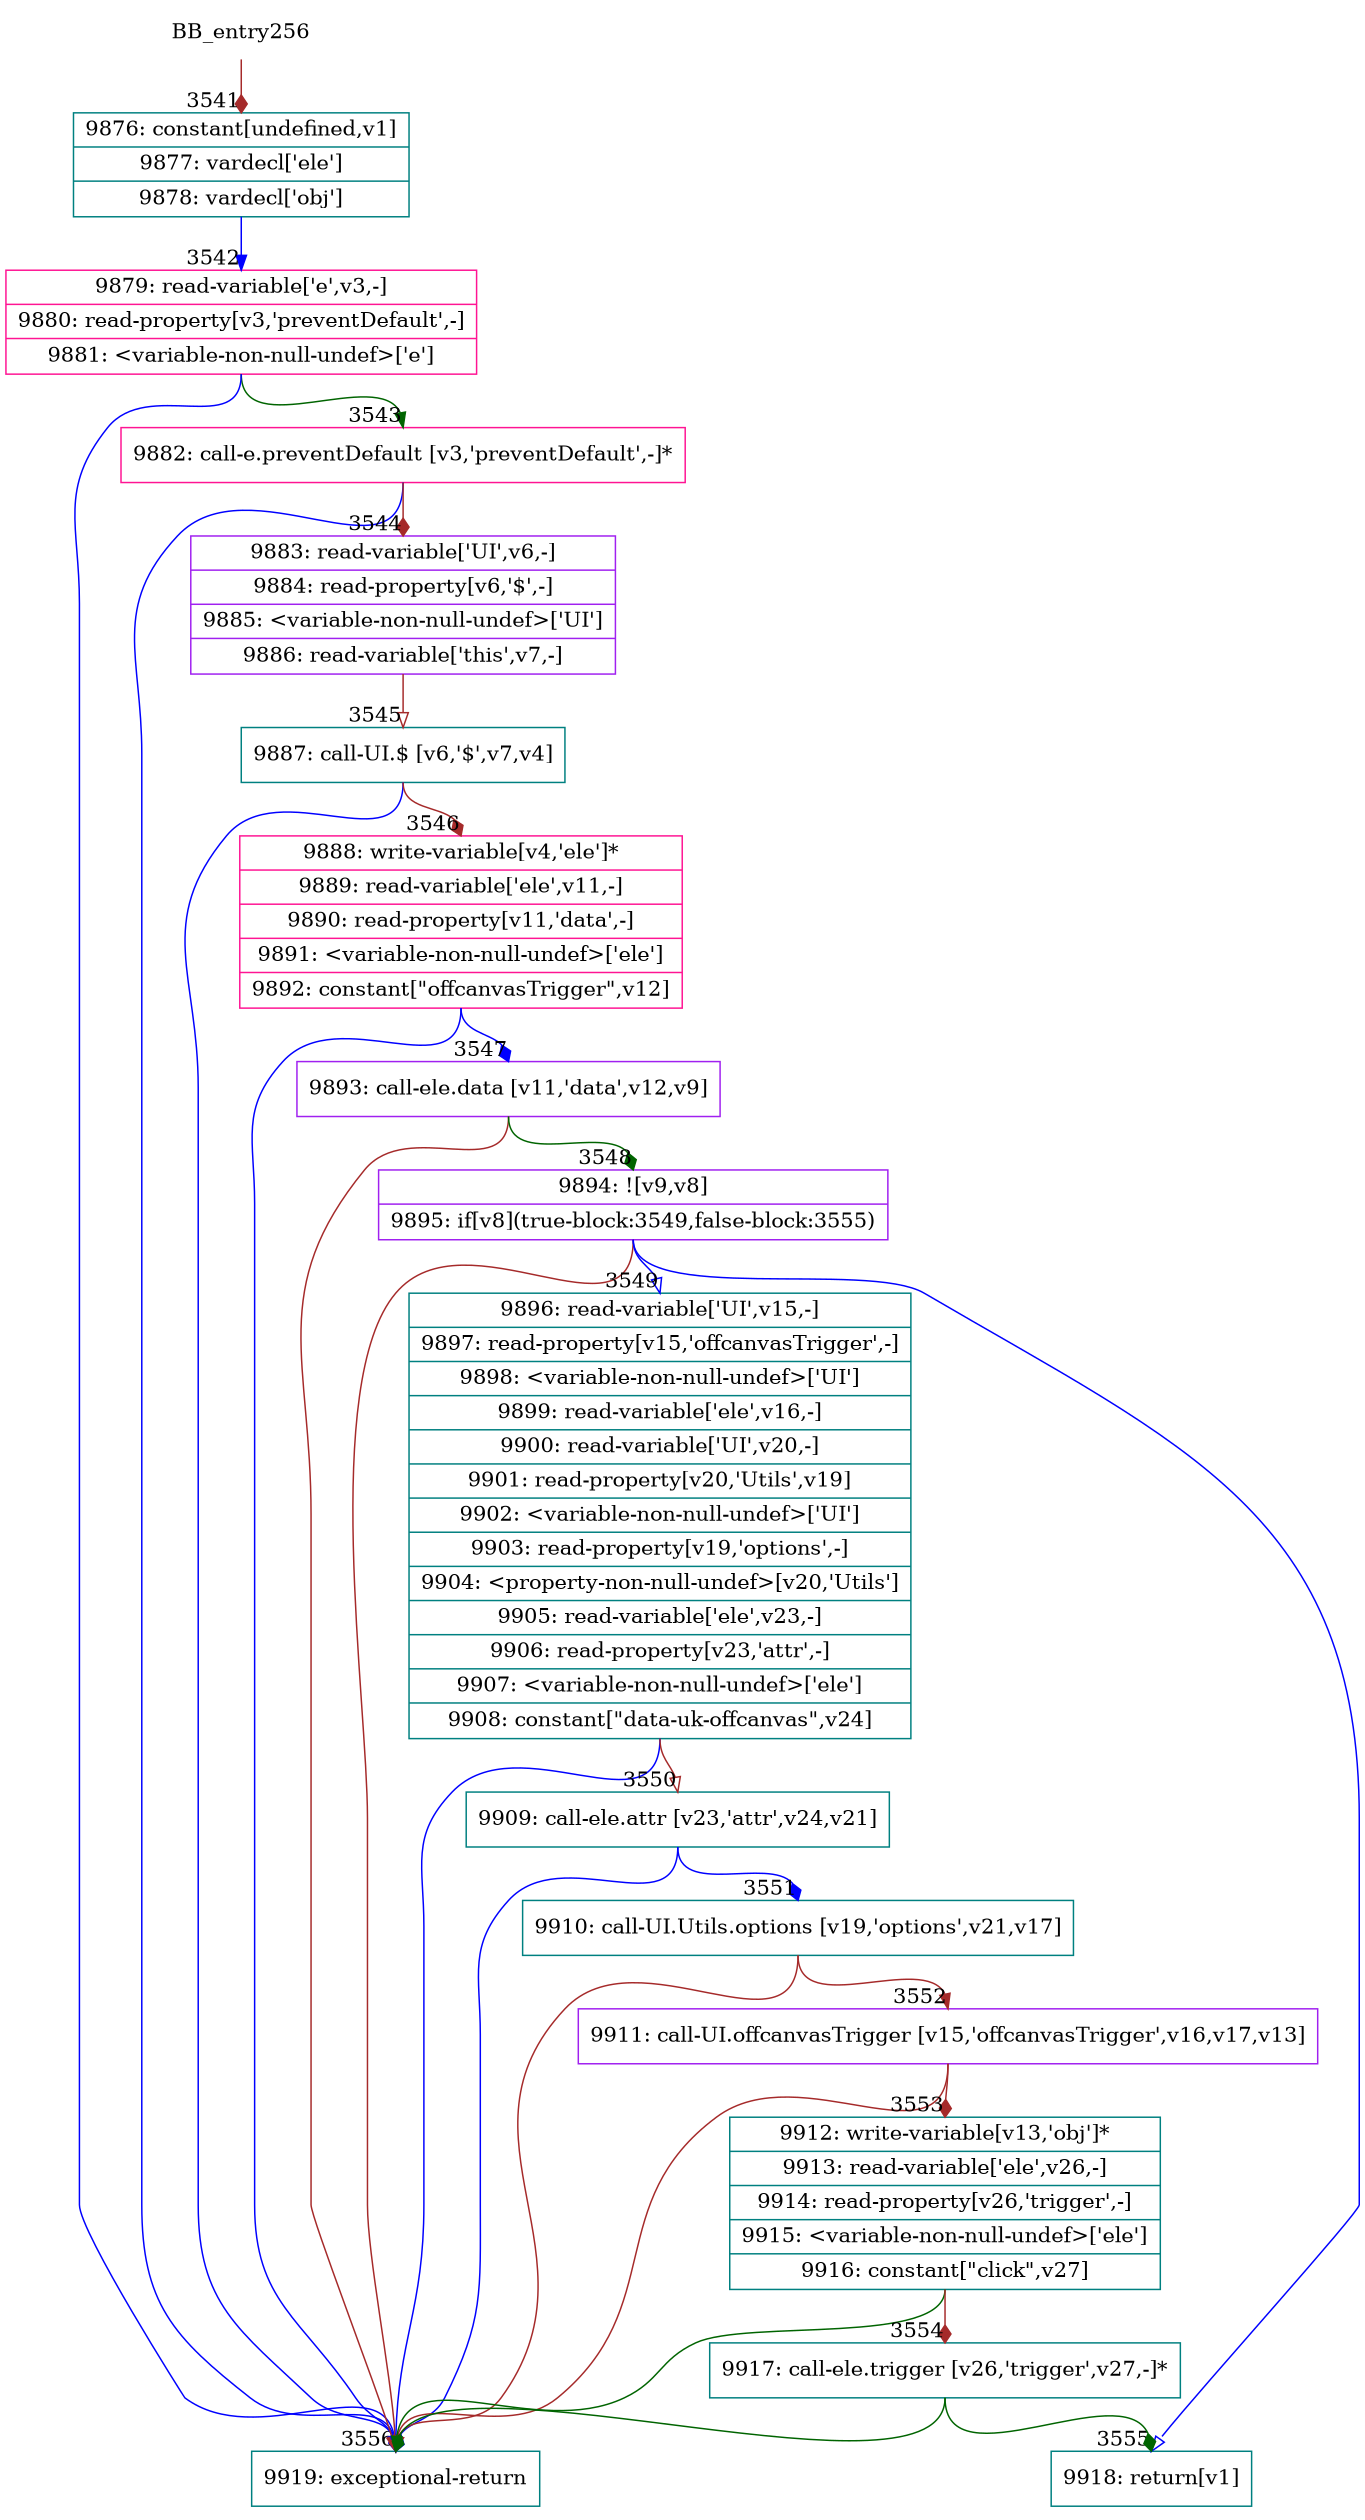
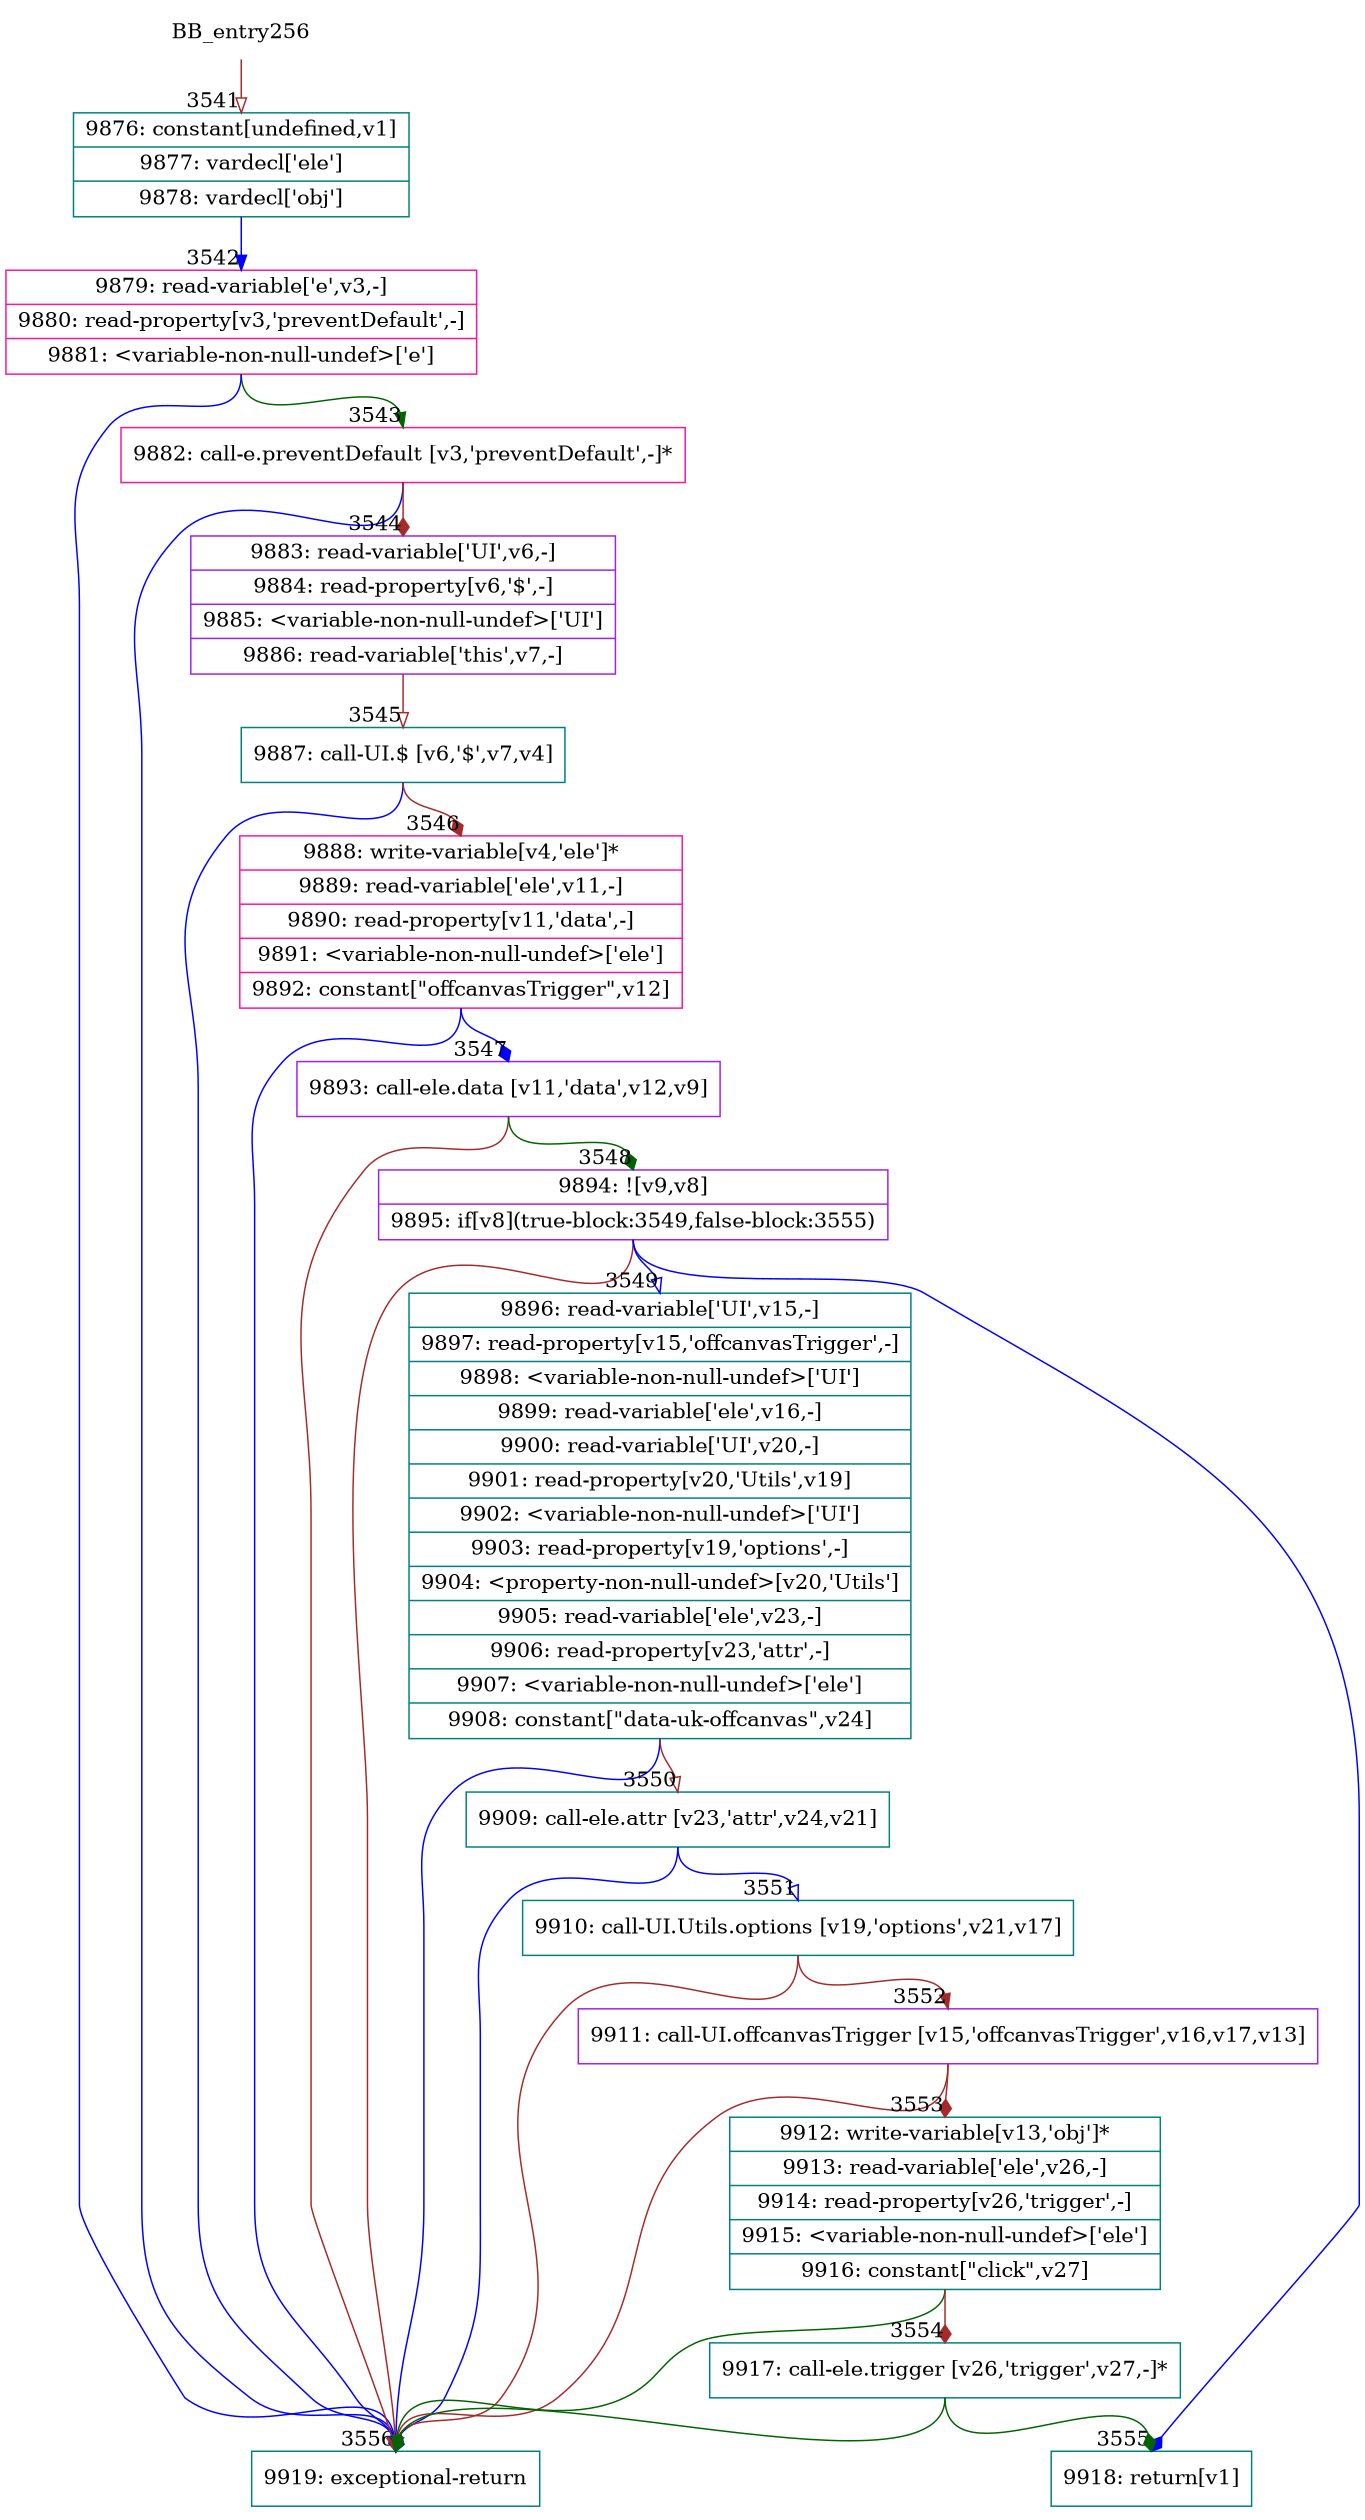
edge "BB_entry256" -> "9876: constant[undefined,v1]": arrowhead diamond -> onormal
edge "9894: ![v9,v8]" -> "9918: return[v1]": arrowhead onormal -> diamond
edge "9909: call-ele.attr [v23,'attr',v24,v21]" -> "9910: call-UI.Utils.options [v19,'options',v21,v17]": arrowhead diamond -> onormal
